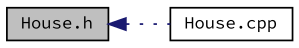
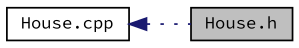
edge "House.cpp" -> "House.h": reversed
